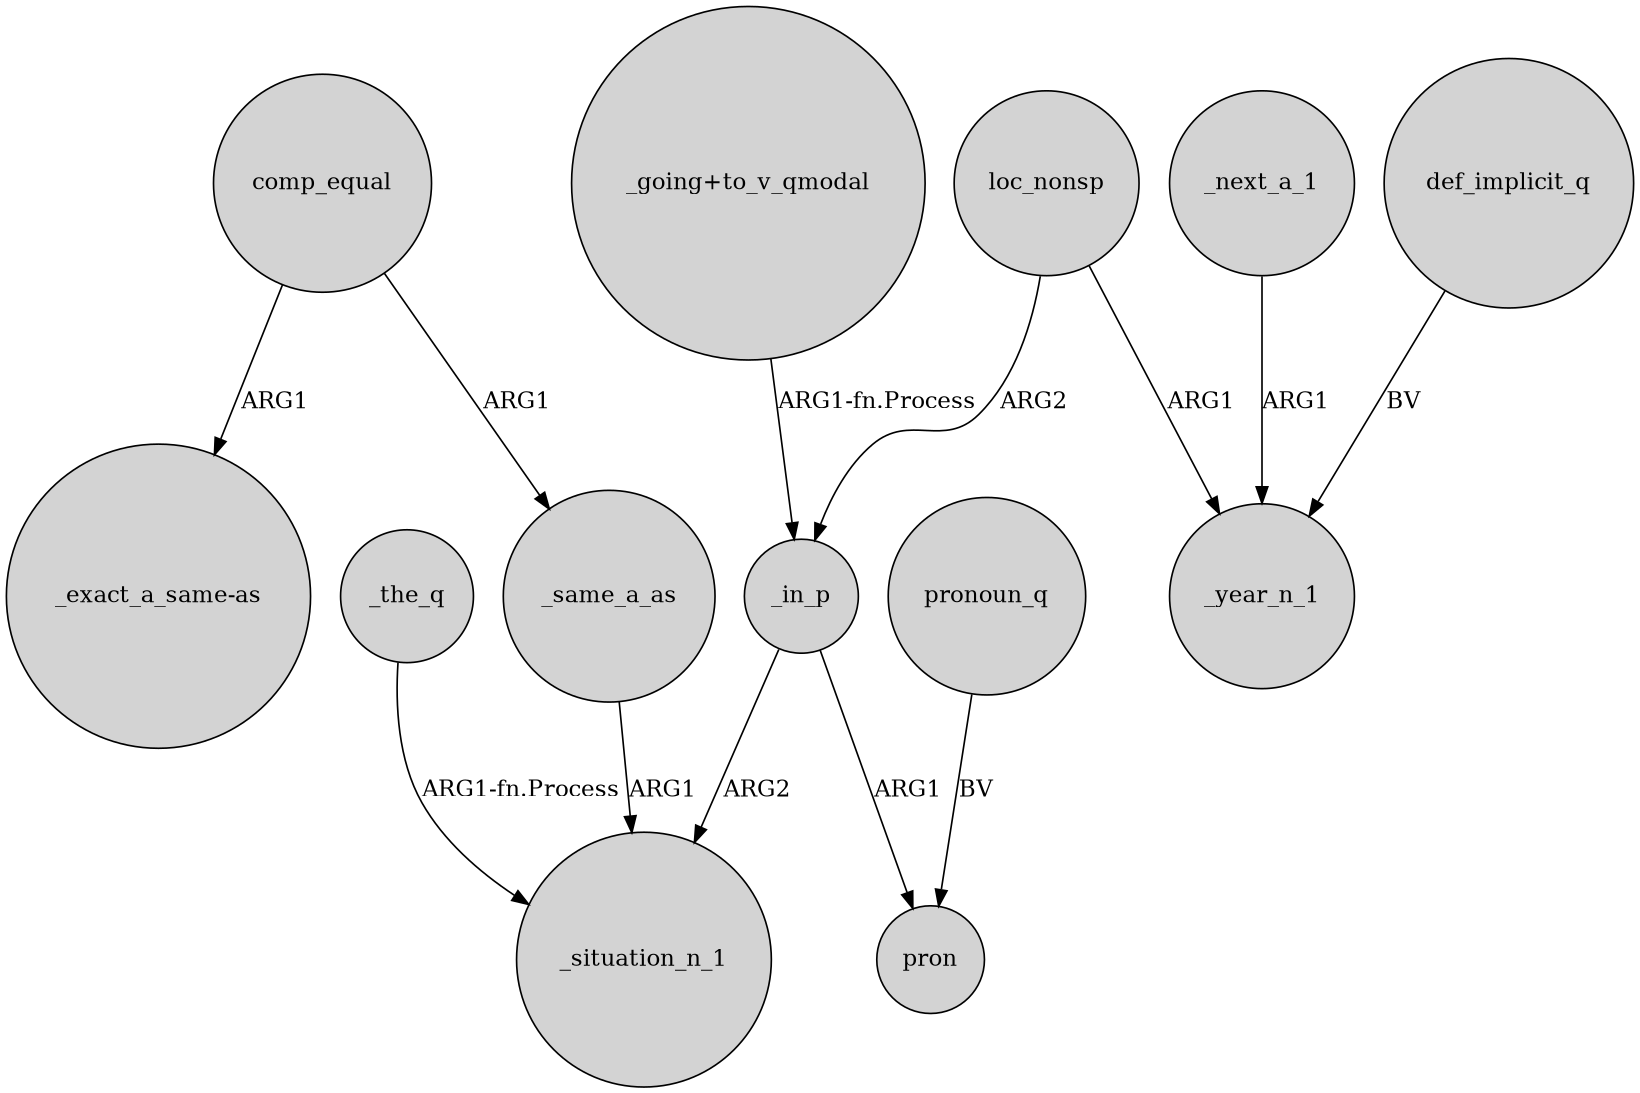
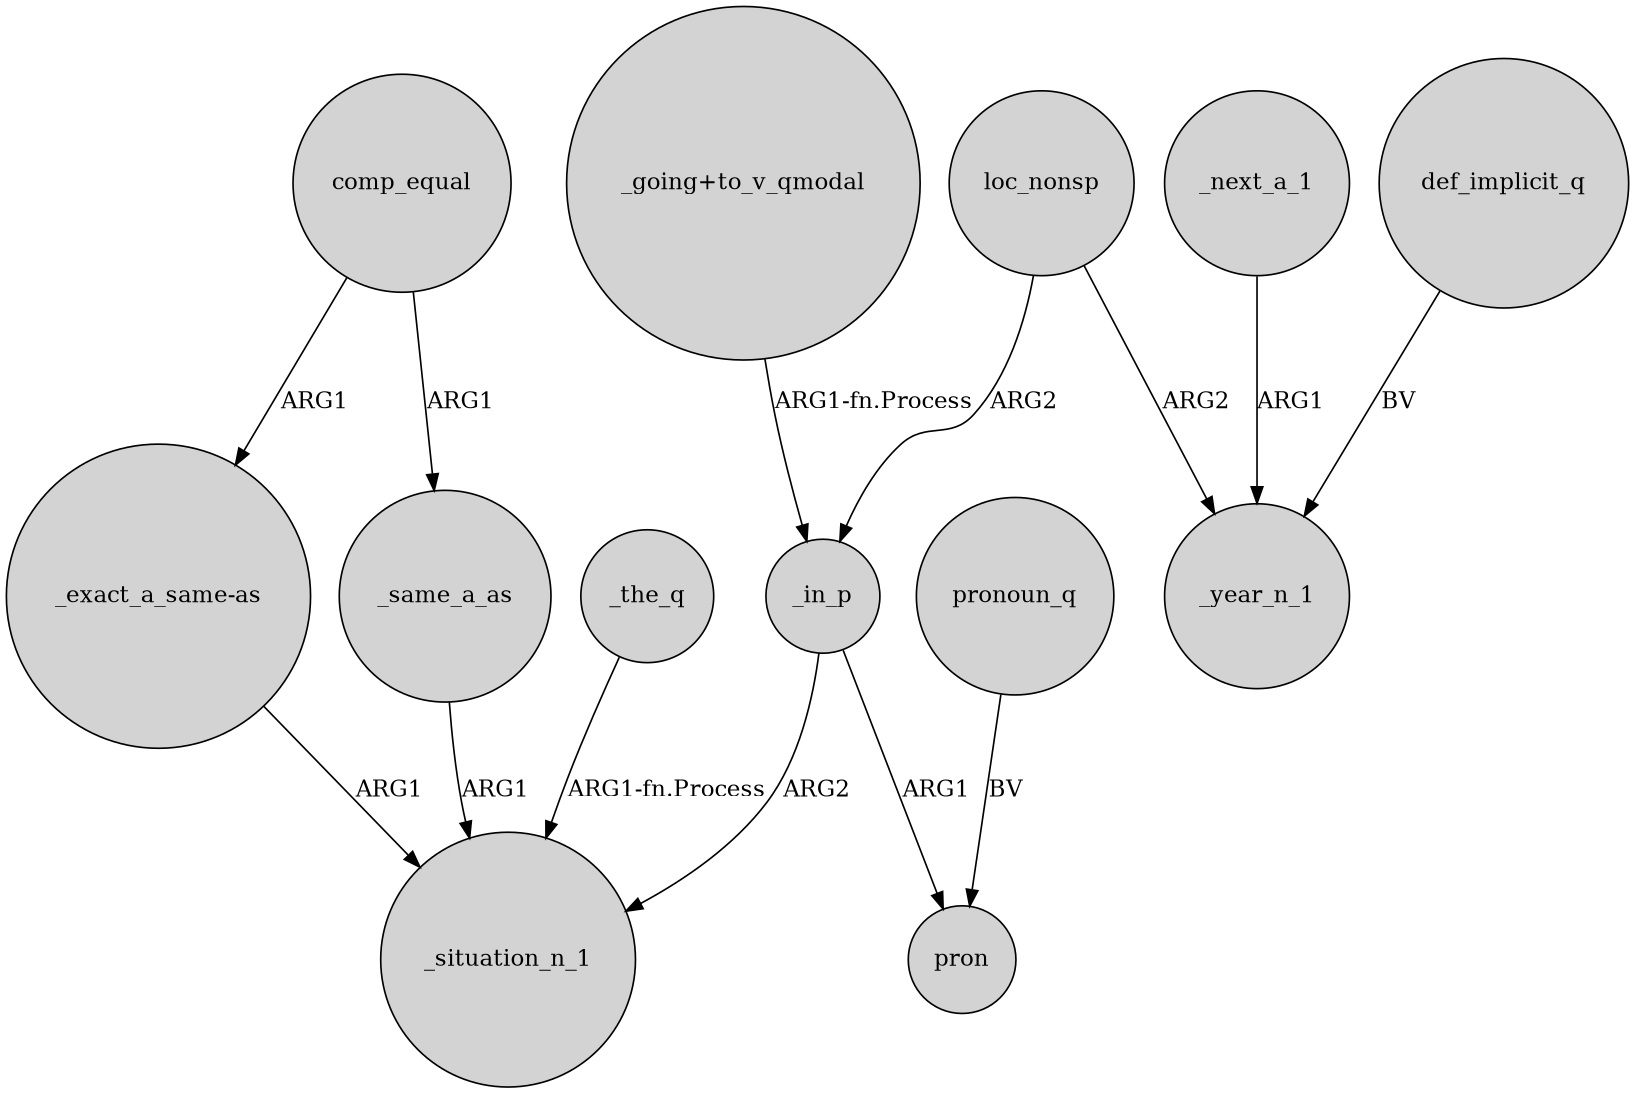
edge "loc_nonsp" -> "_year_n_1": label "ARG1" -> "ARG2"
edge "_exact_a_same-as" -> "_situation_n_1": added, label "ARG1"
